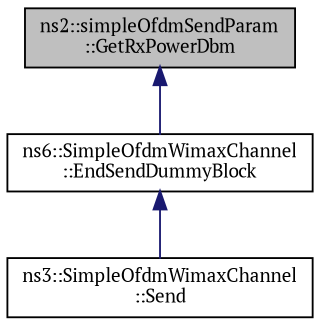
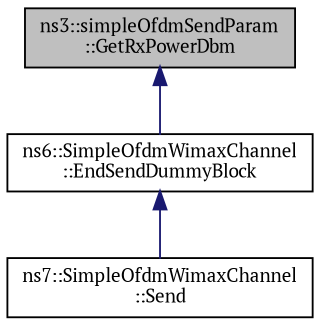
node "ns2::simpleOfdmSendParam ::GetRxPowerDbm": label "ns2::simpleOfdmSendParam ::GetRxPowerDbm" -> "ns3::simpleOfdmSendParam ::GetRxPowerDbm"
node "ns3::SimpleOfdmWimaxChannel ::Send": label "ns3::SimpleOfdmWimaxChannel ::Send" -> "ns7::SimpleOfdmWimaxChannel ::Send"
